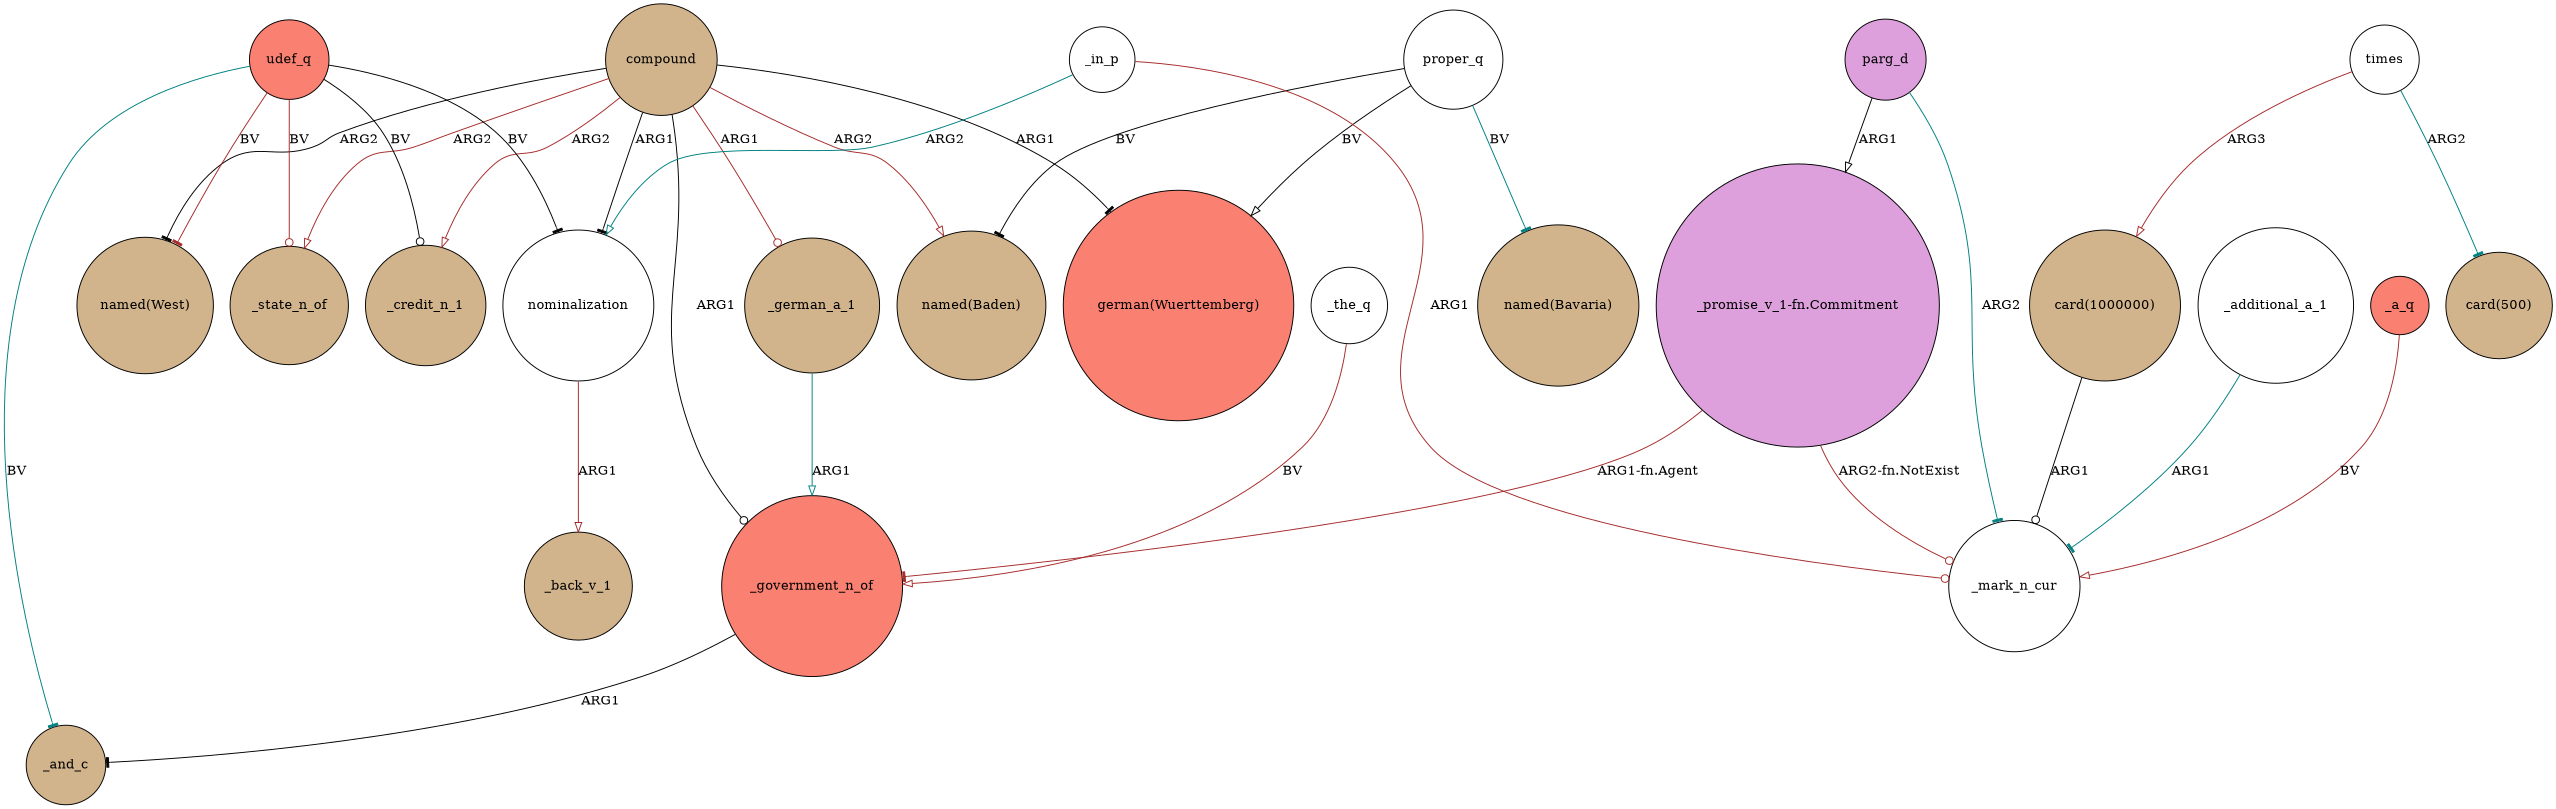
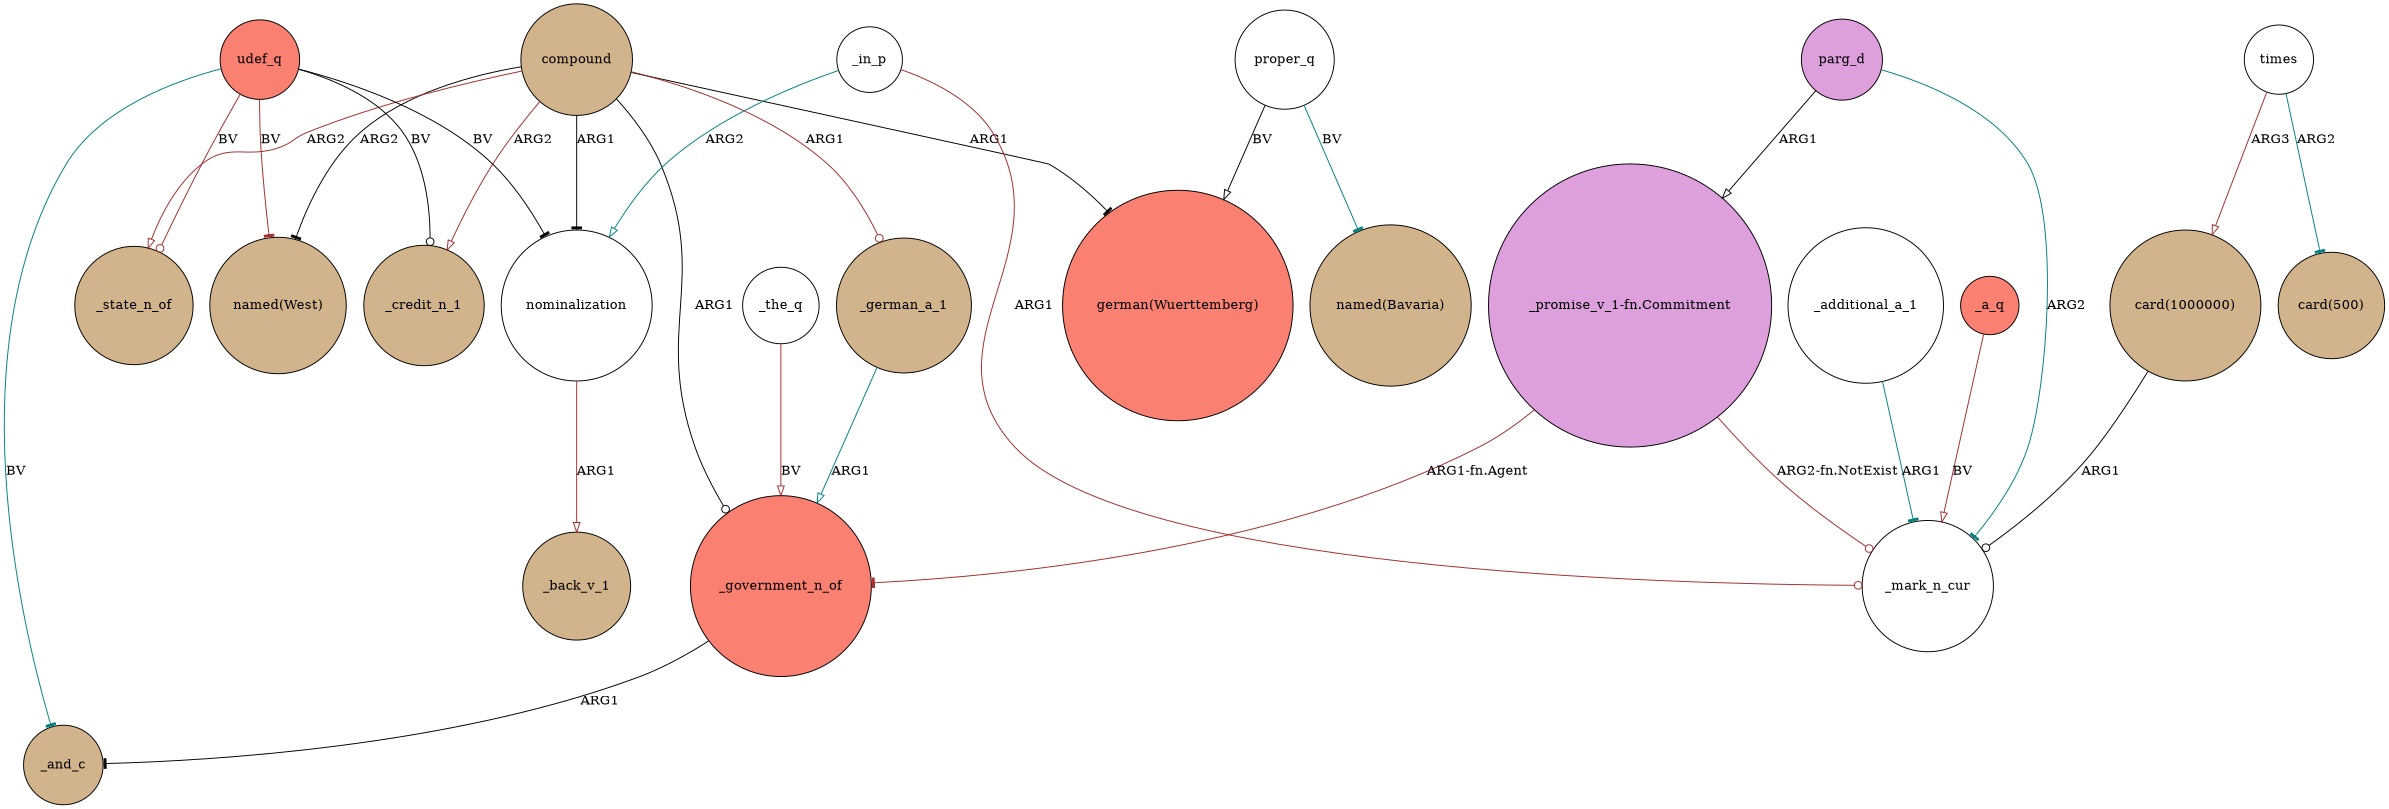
node "named(Baden)": removed
